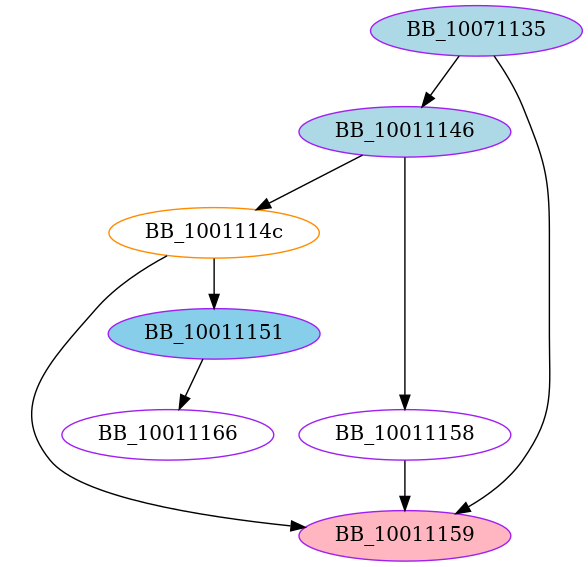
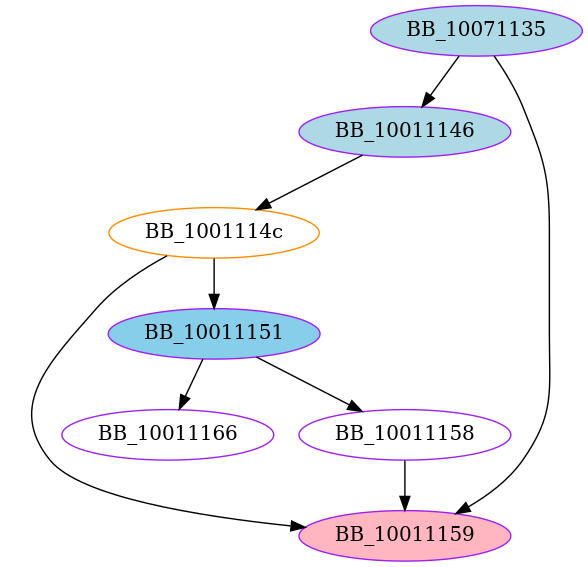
edge "BB_10011146" -> "BB_10011158": now "BB_10011151" -> "BB_10011158"
